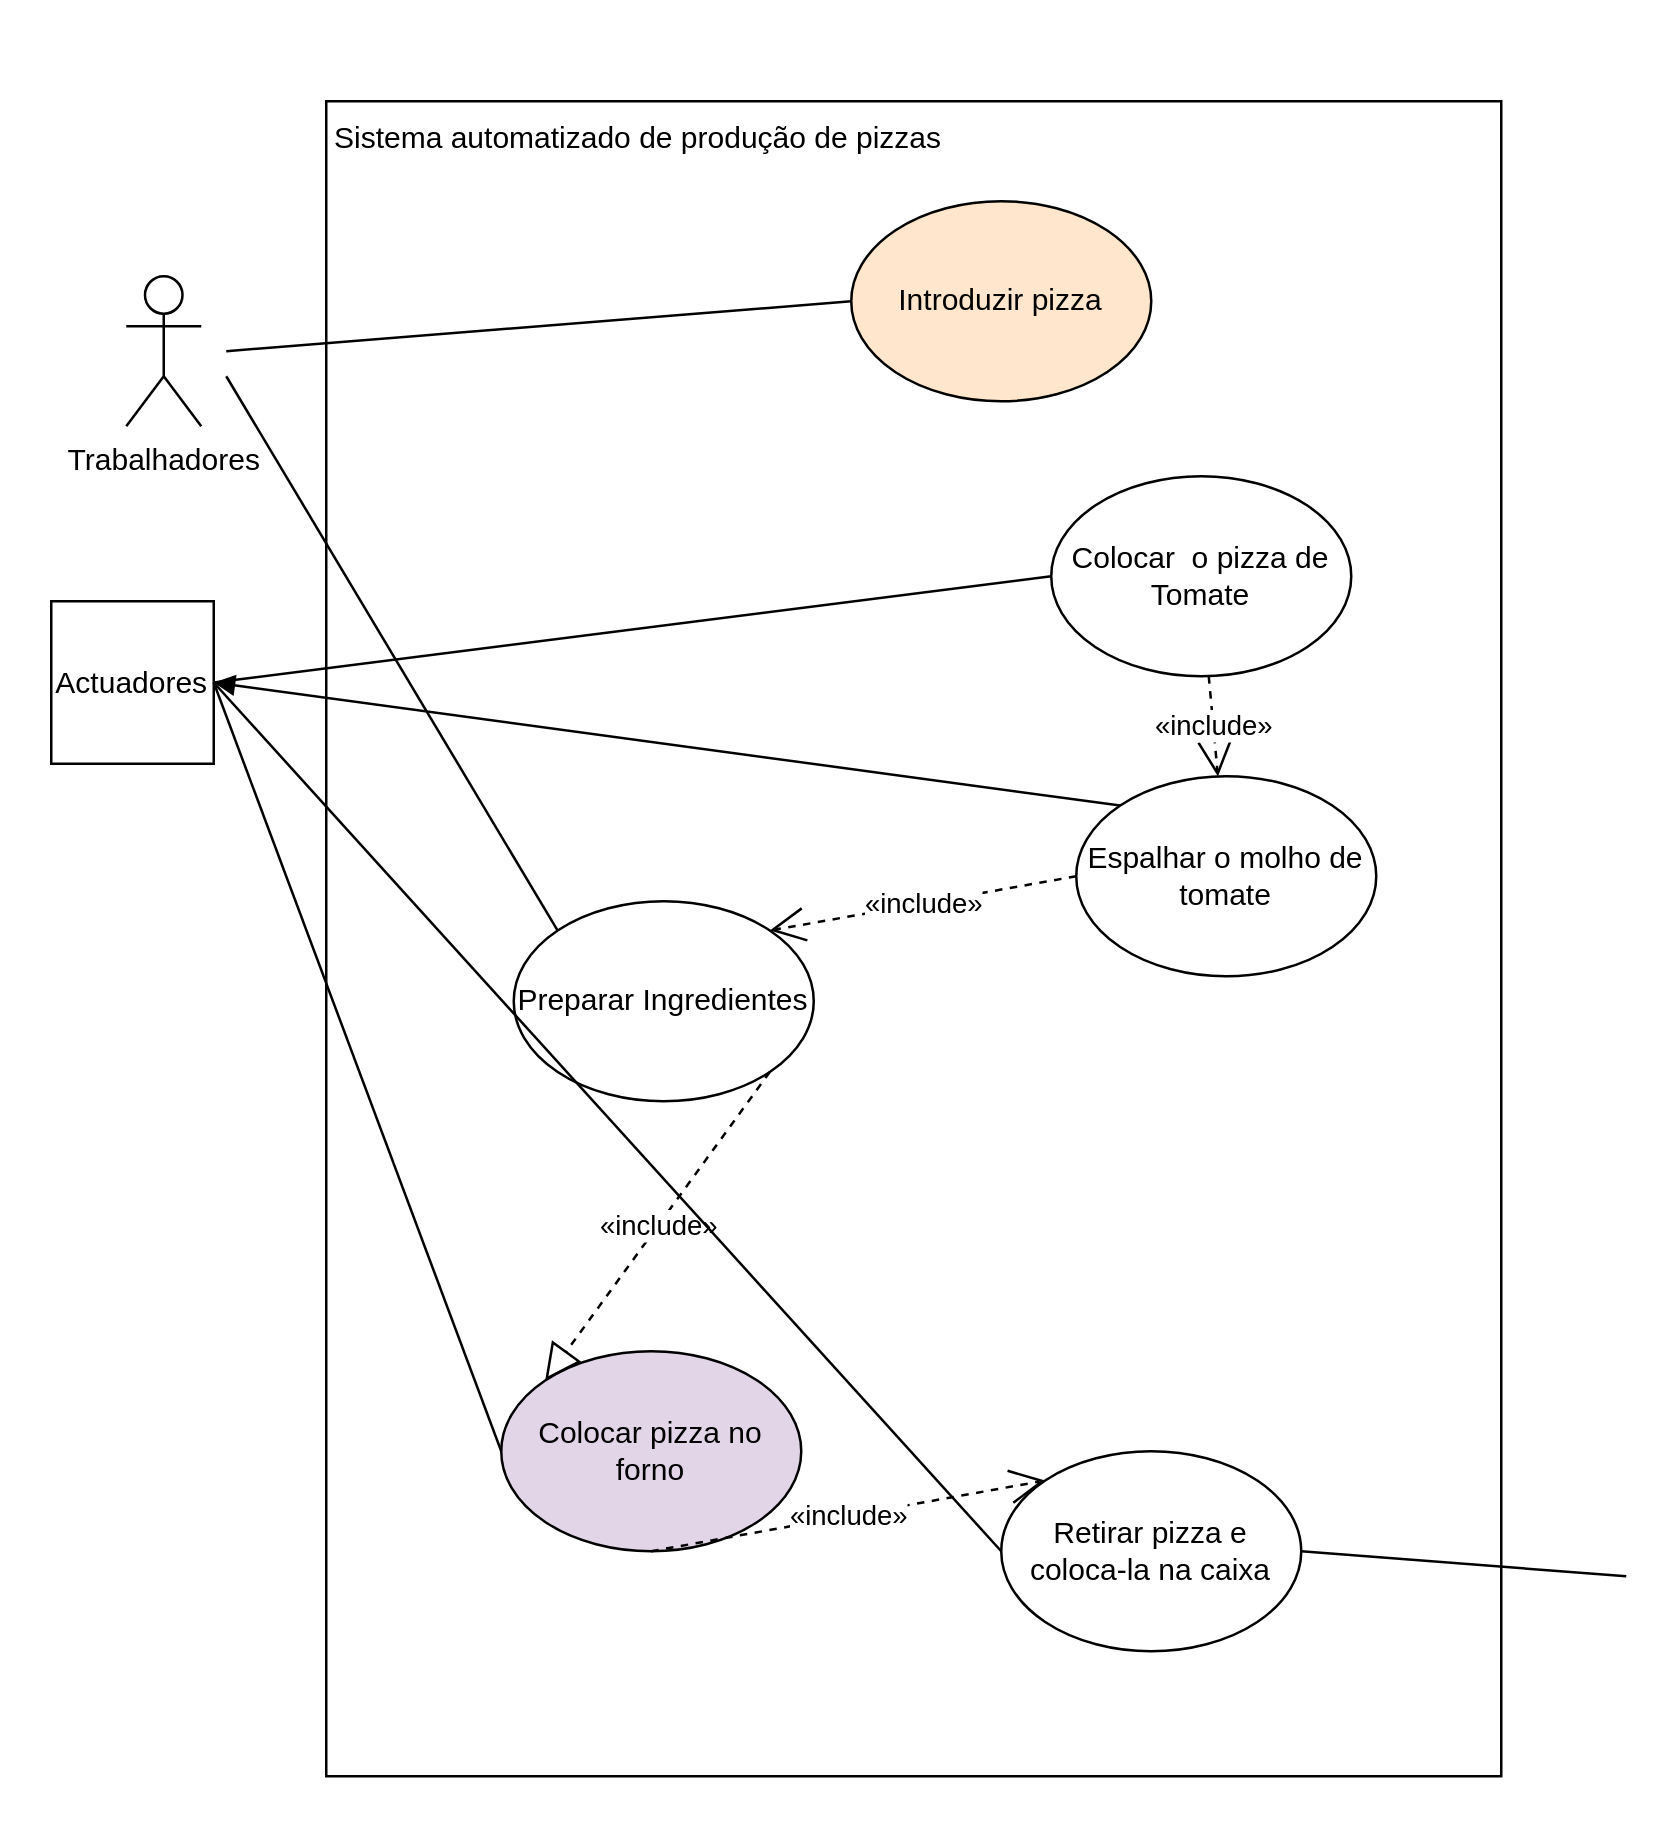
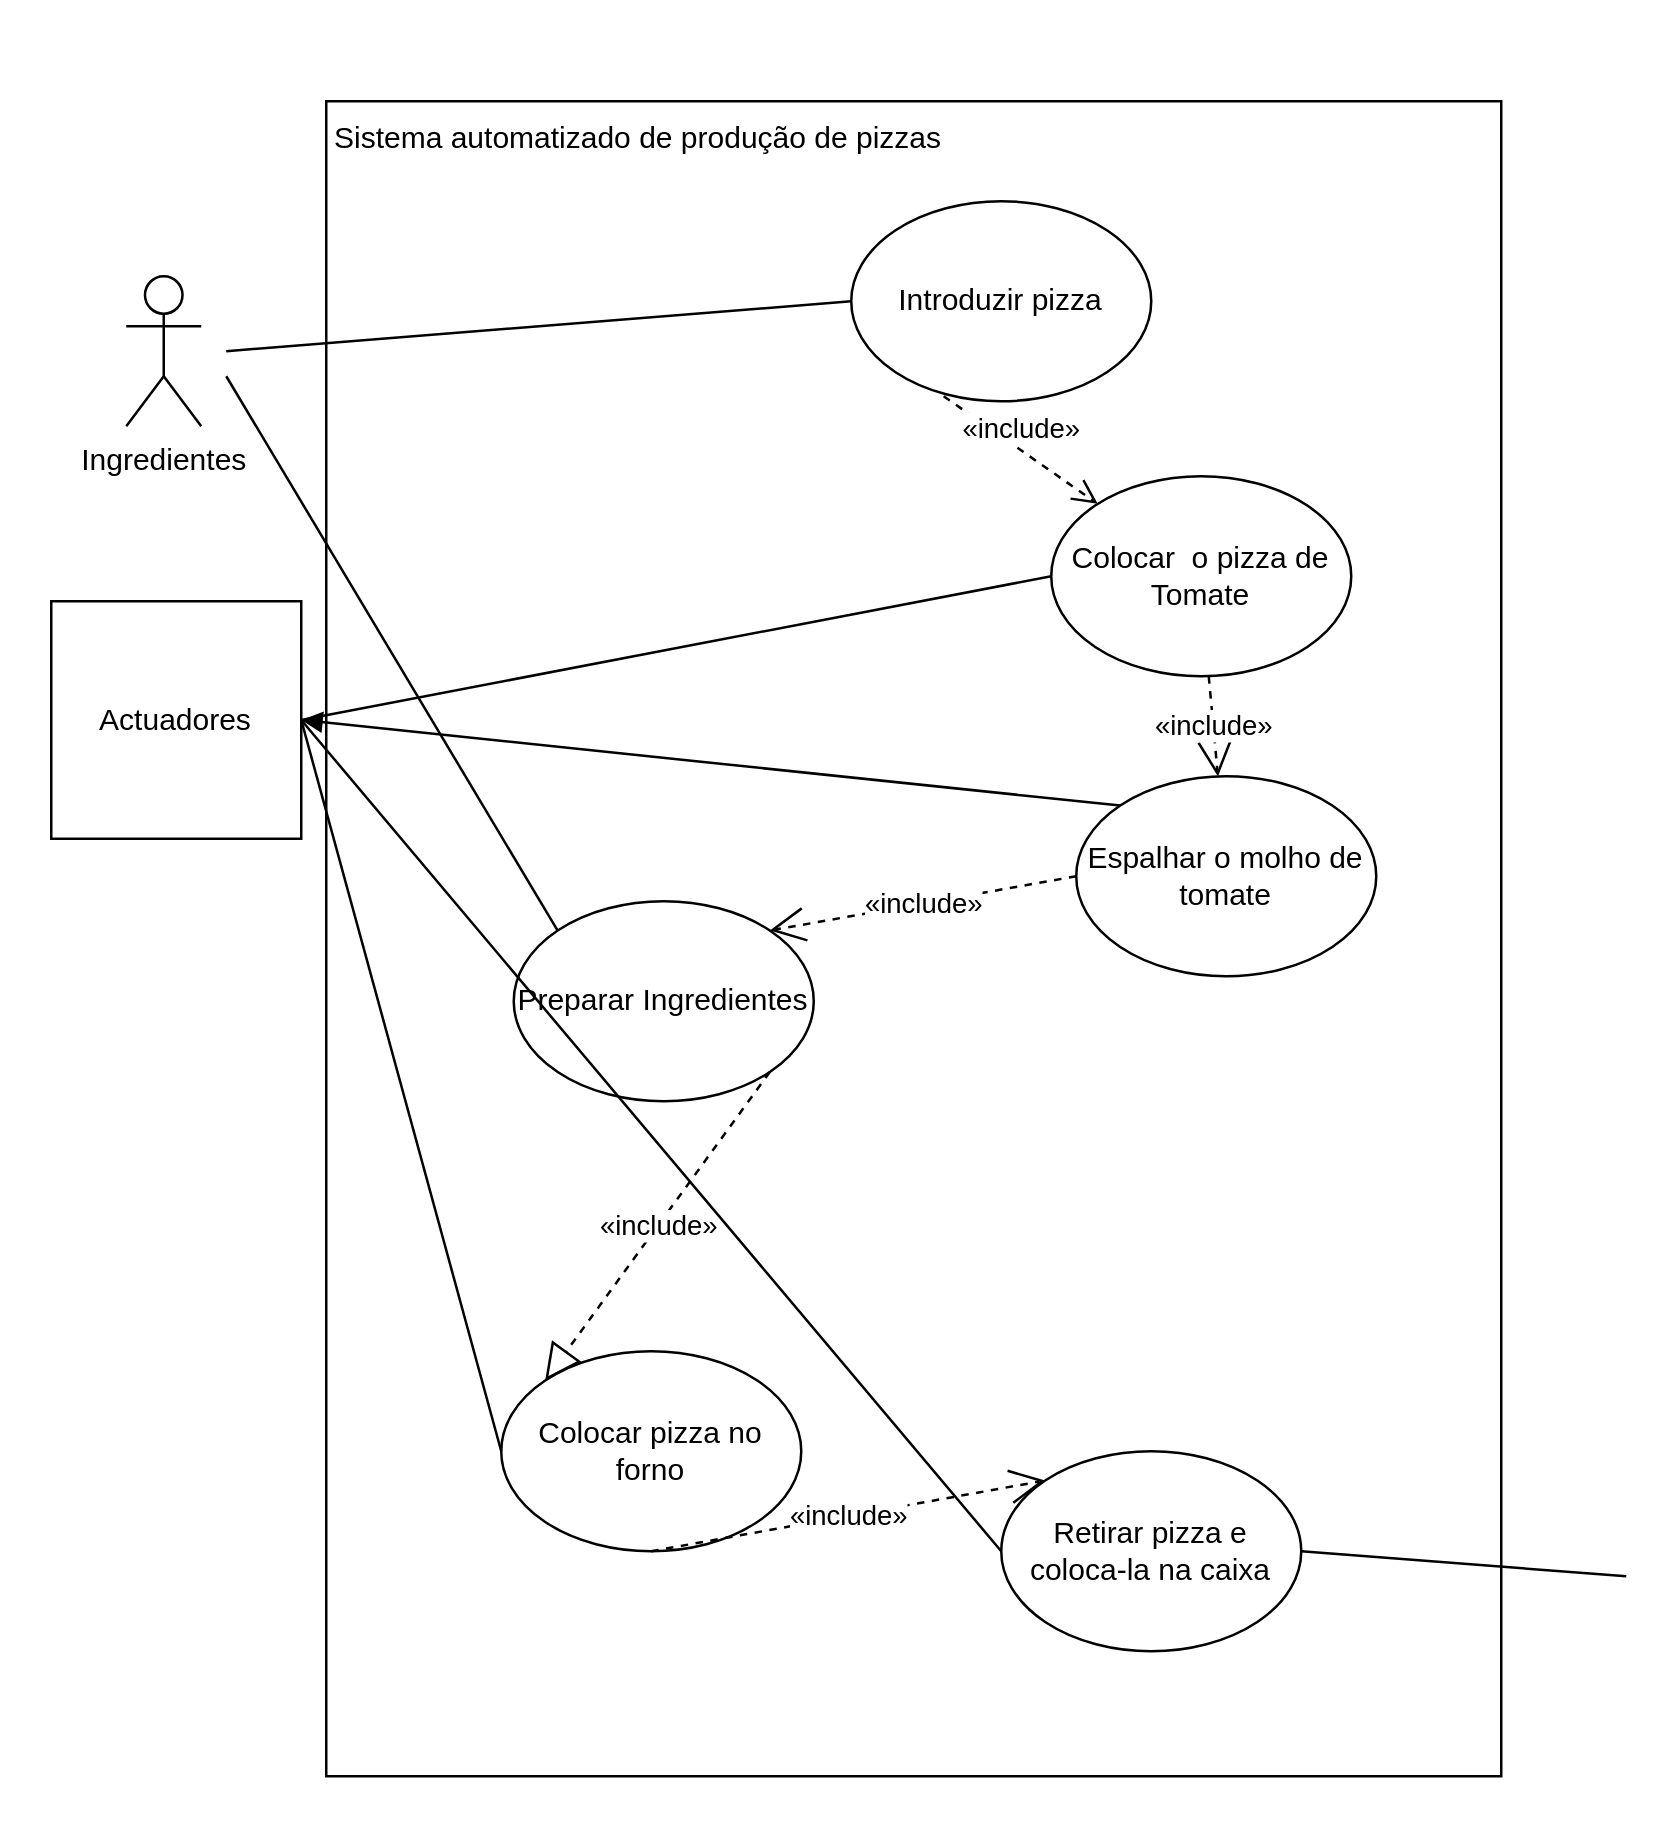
node "Introduzir pizza": fillcolor #ffe6cc -> #ffffff
node "Trabalhadores": label "Trabalhadores" -> "Ingredientes"
edge "Introduzir pizza" -> "Colocar o pizza de Tomate": added, label "«include»"
node "Actuadores": size 163x163 -> 250x238
node "Colocar pizza no forno": fillcolor #e1d5e7 -> #ffffff
